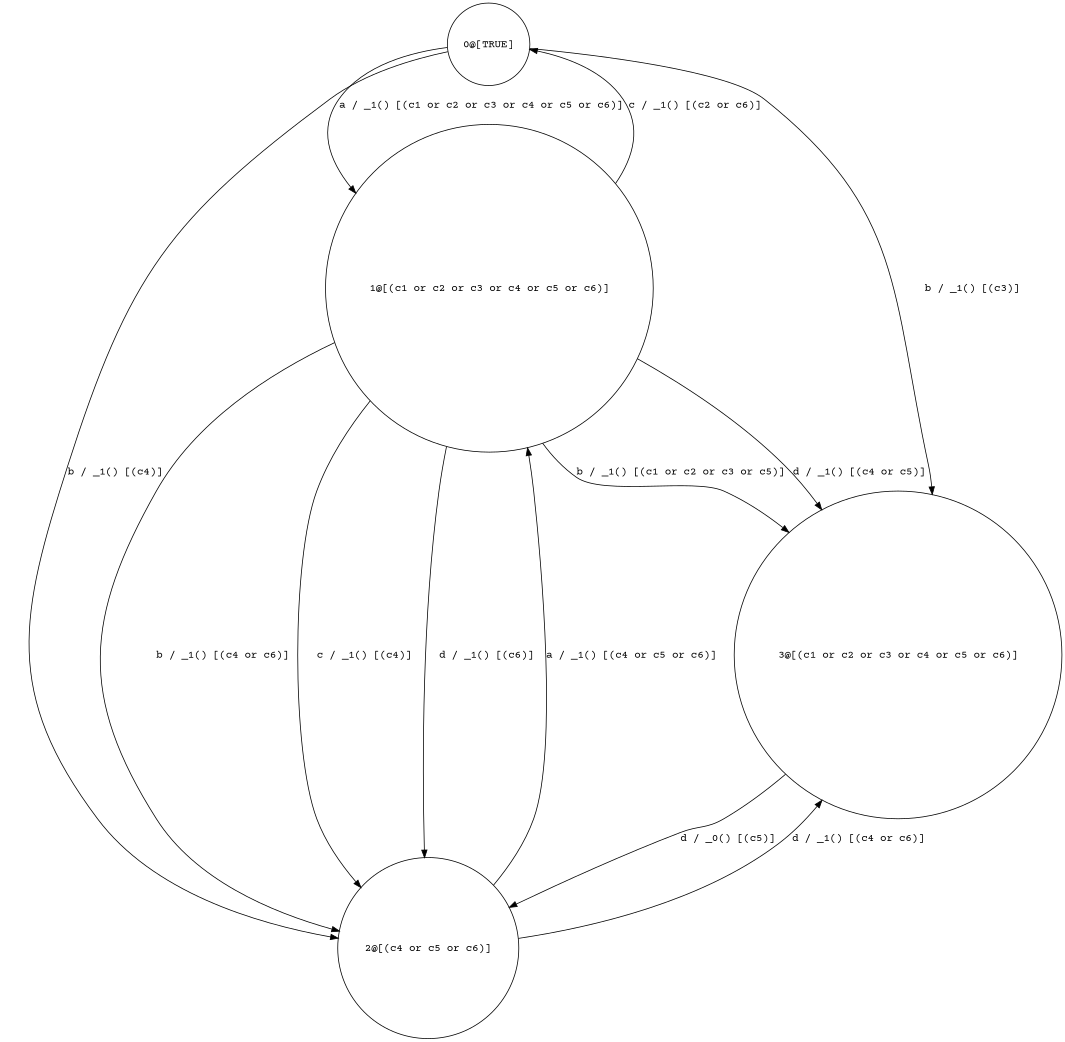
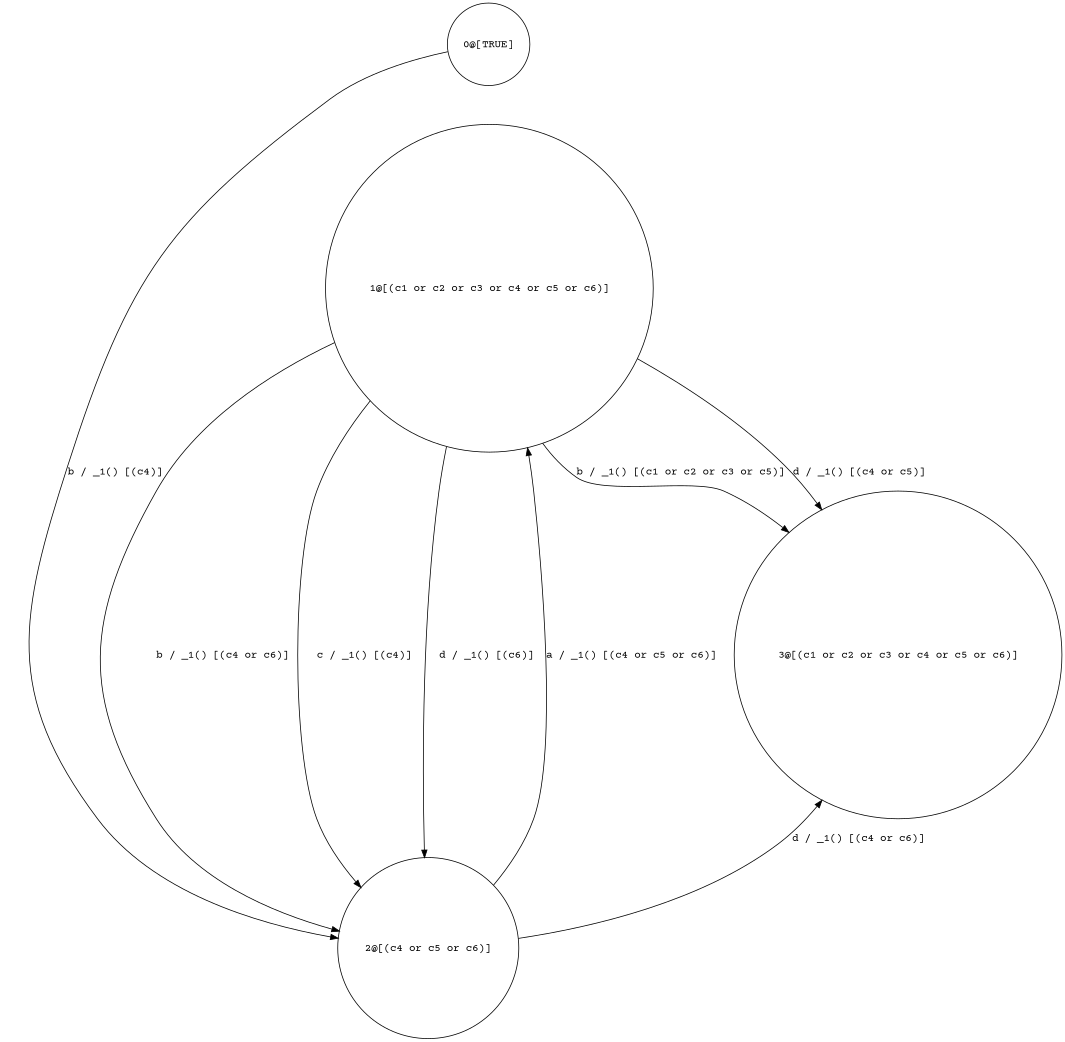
edge "1@[(c1 or c2 or c3 or c4 or c5 or c6)]" -> "0@[TRUE]": removed, label "c / _1() [(c2 or c6)]"
edge "0@[TRUE]" -> "1@[(c1 or c2 or c3 or c4 or c5 or c6)]": removed, label "a / _1() [(c1 or c2 or c3 or c4 or c5 or c6)]"
edge "0@[TRUE]" -> "3@[(c1 or c2 or c3 or c4 or c5 or c6)]": removed, label "b / _1() [(c3)]"
edge "3@[(c1 or c2 or c3 or c4 or c5 or c6)]" -> "2@[(c4 or c5 or c6)]": removed, label "d / _0() [(c5)]"
